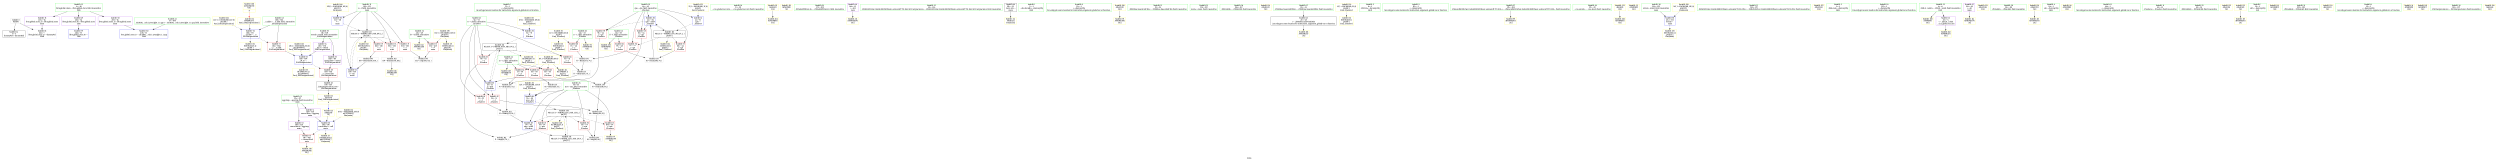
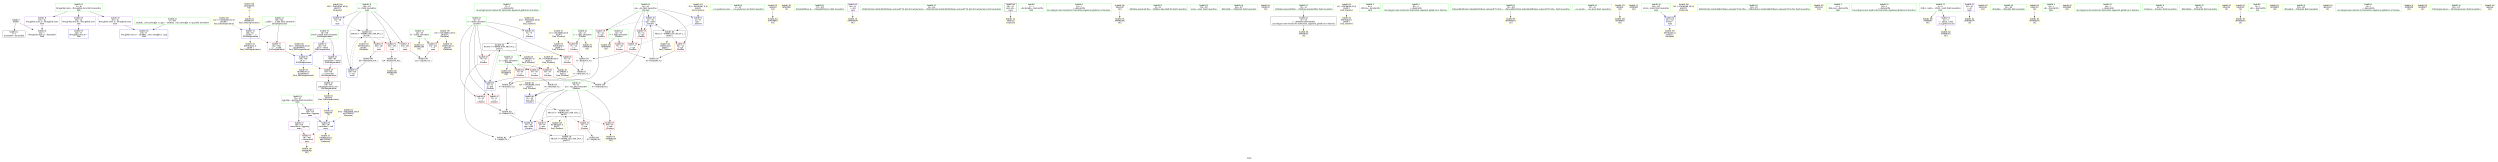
node "NodeID: 134": removed
